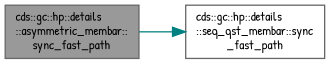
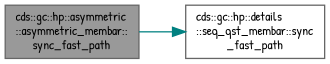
node "cds::gc::hp::details ::asymmetric_membar:: sync_fast_path": label "cds::gc::hp::details ::asymmetric_membar:: sync_fast_path" -> "cds::gc::hp::asymmetric ::asymmetric_membar:: sync_fast_path"
